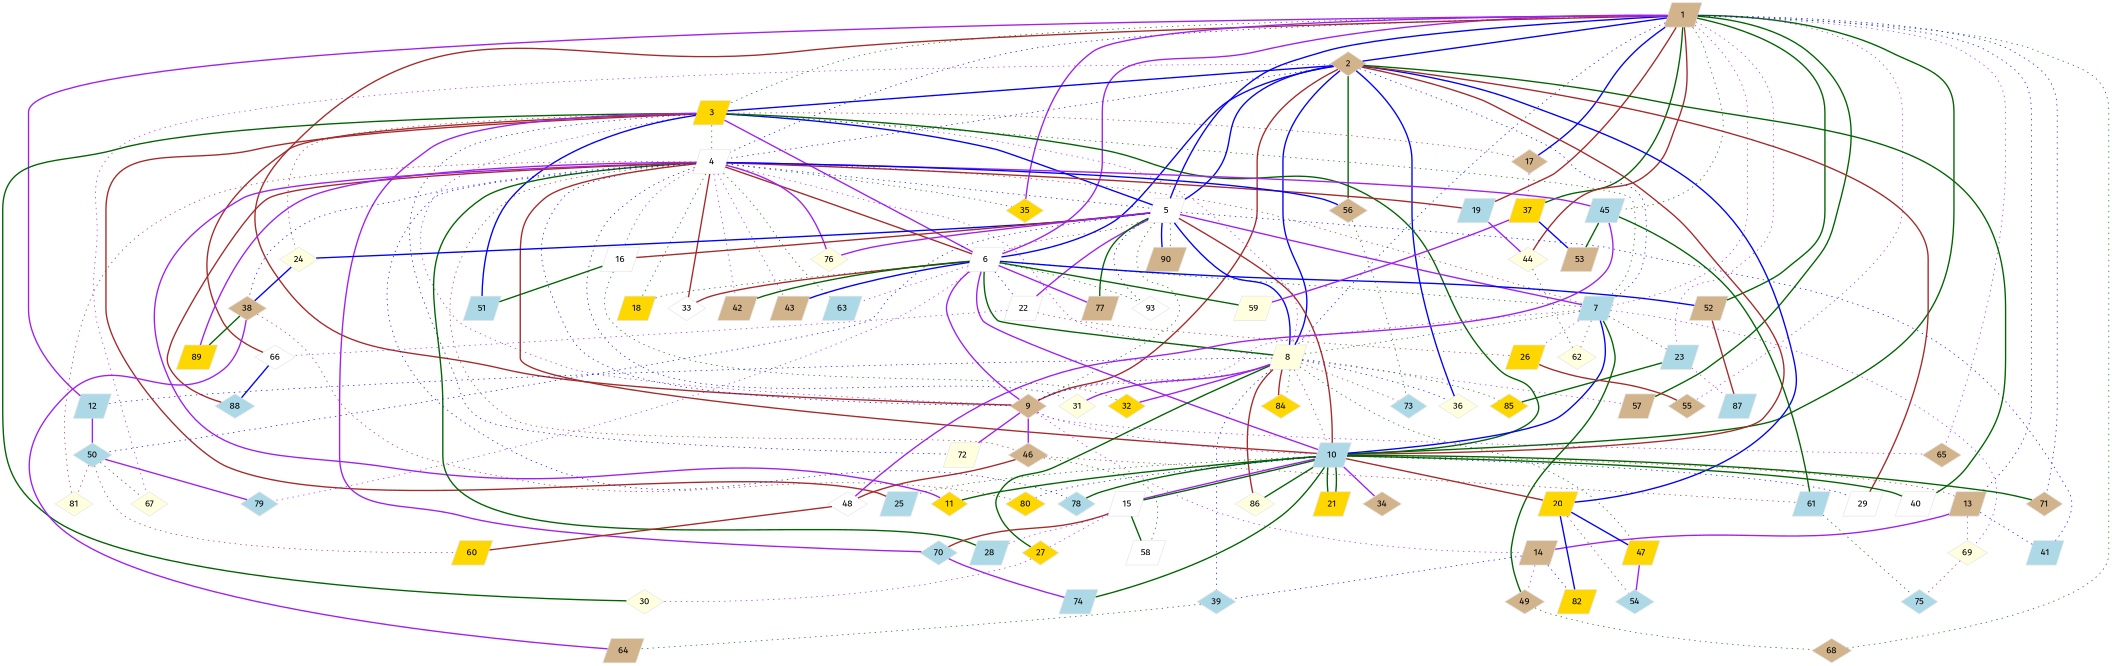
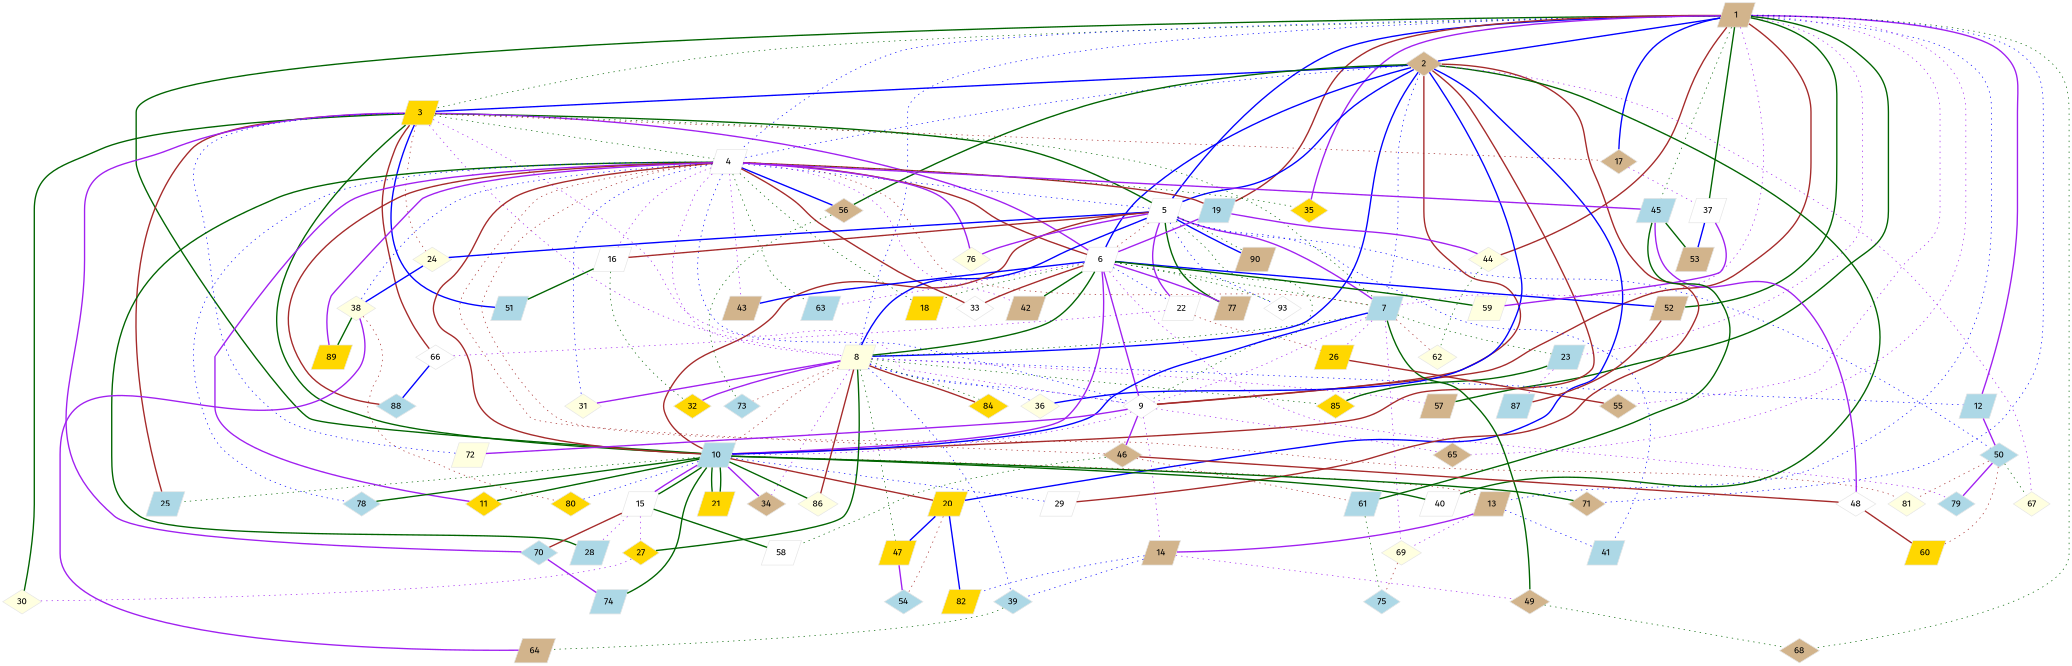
edge "1" -- "6": now "19" -- "6"
edge "3" -- "5": color blue -> darkgreen
node "37": fillcolor gold -> white
node "38": fillcolor tan -> lightyellow
node "9": fillcolor tan -> white
edge "8" -- "34": added
